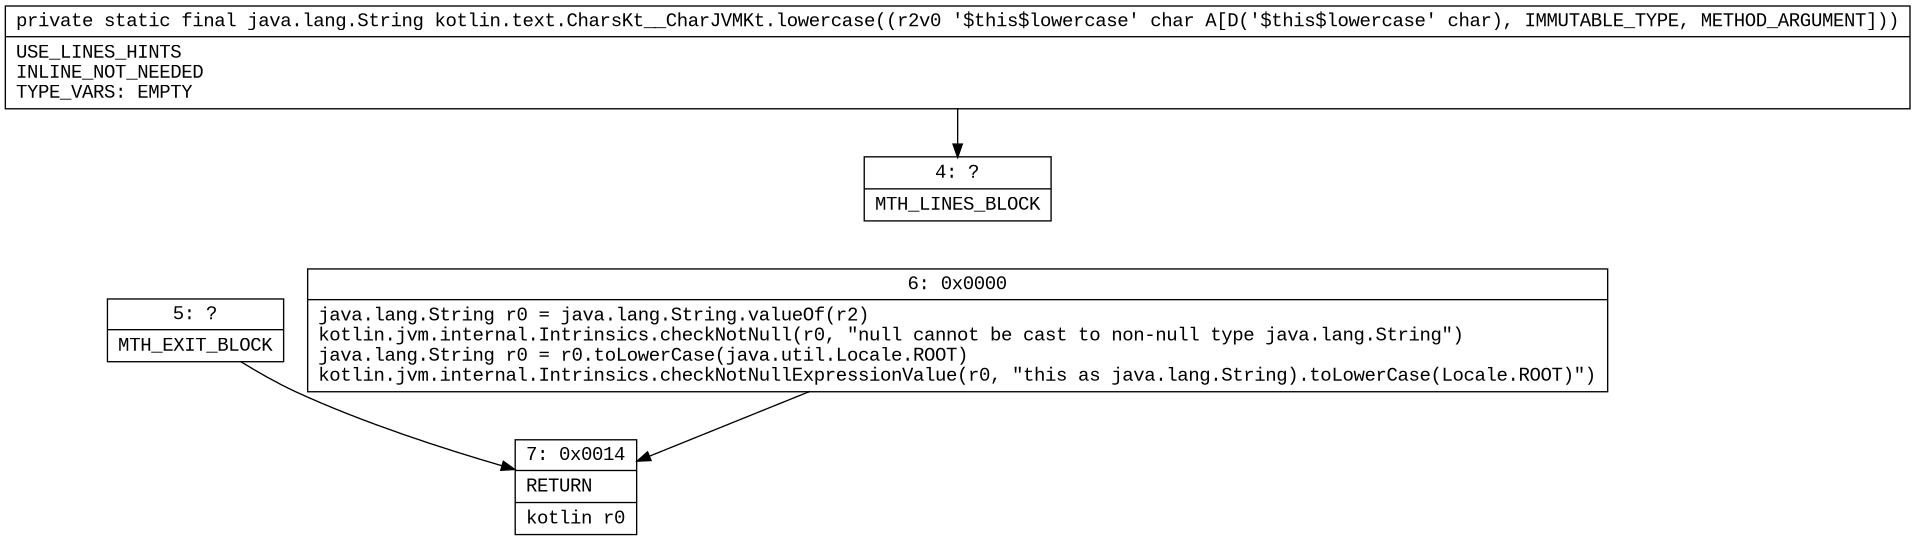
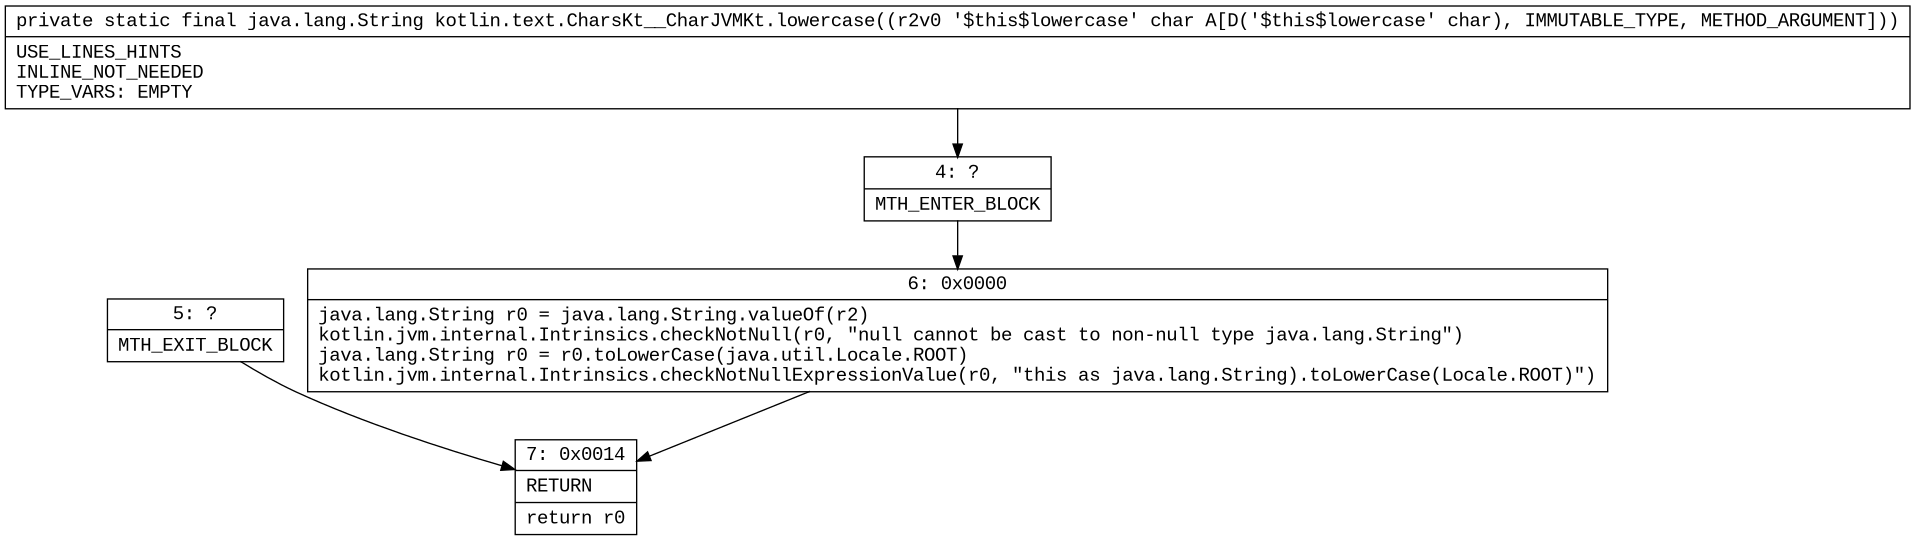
node "4: ?": text "MTH_LINES_BLOCK" -> "MTH_ENTER_BLOCK"
edge "4: ?" -> "6: 0x0000": added
node "7: 0x0014": text "kotlin r0" -> "return r0"
